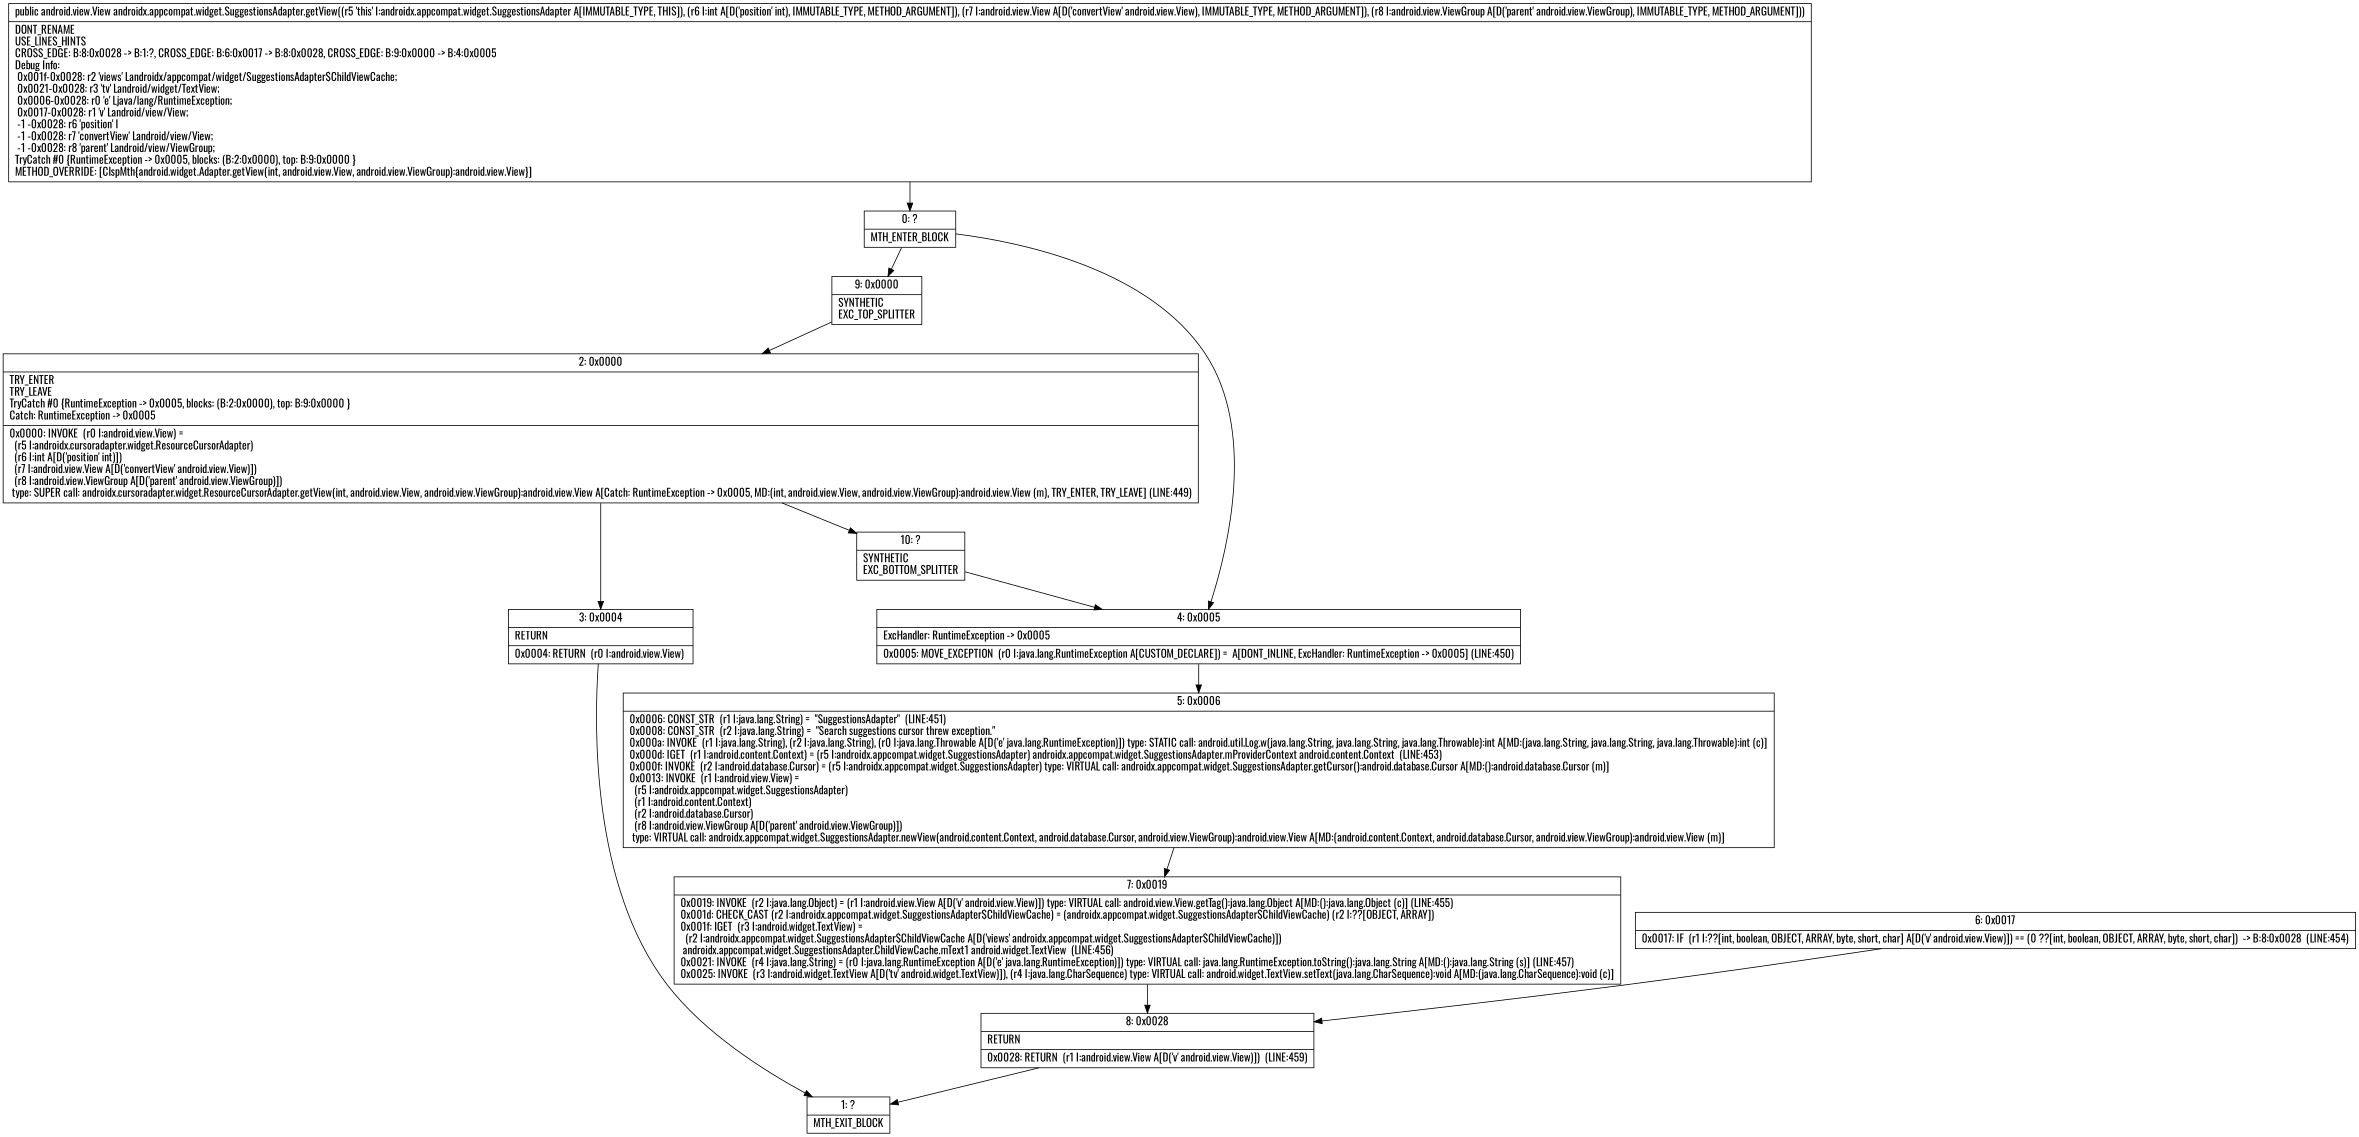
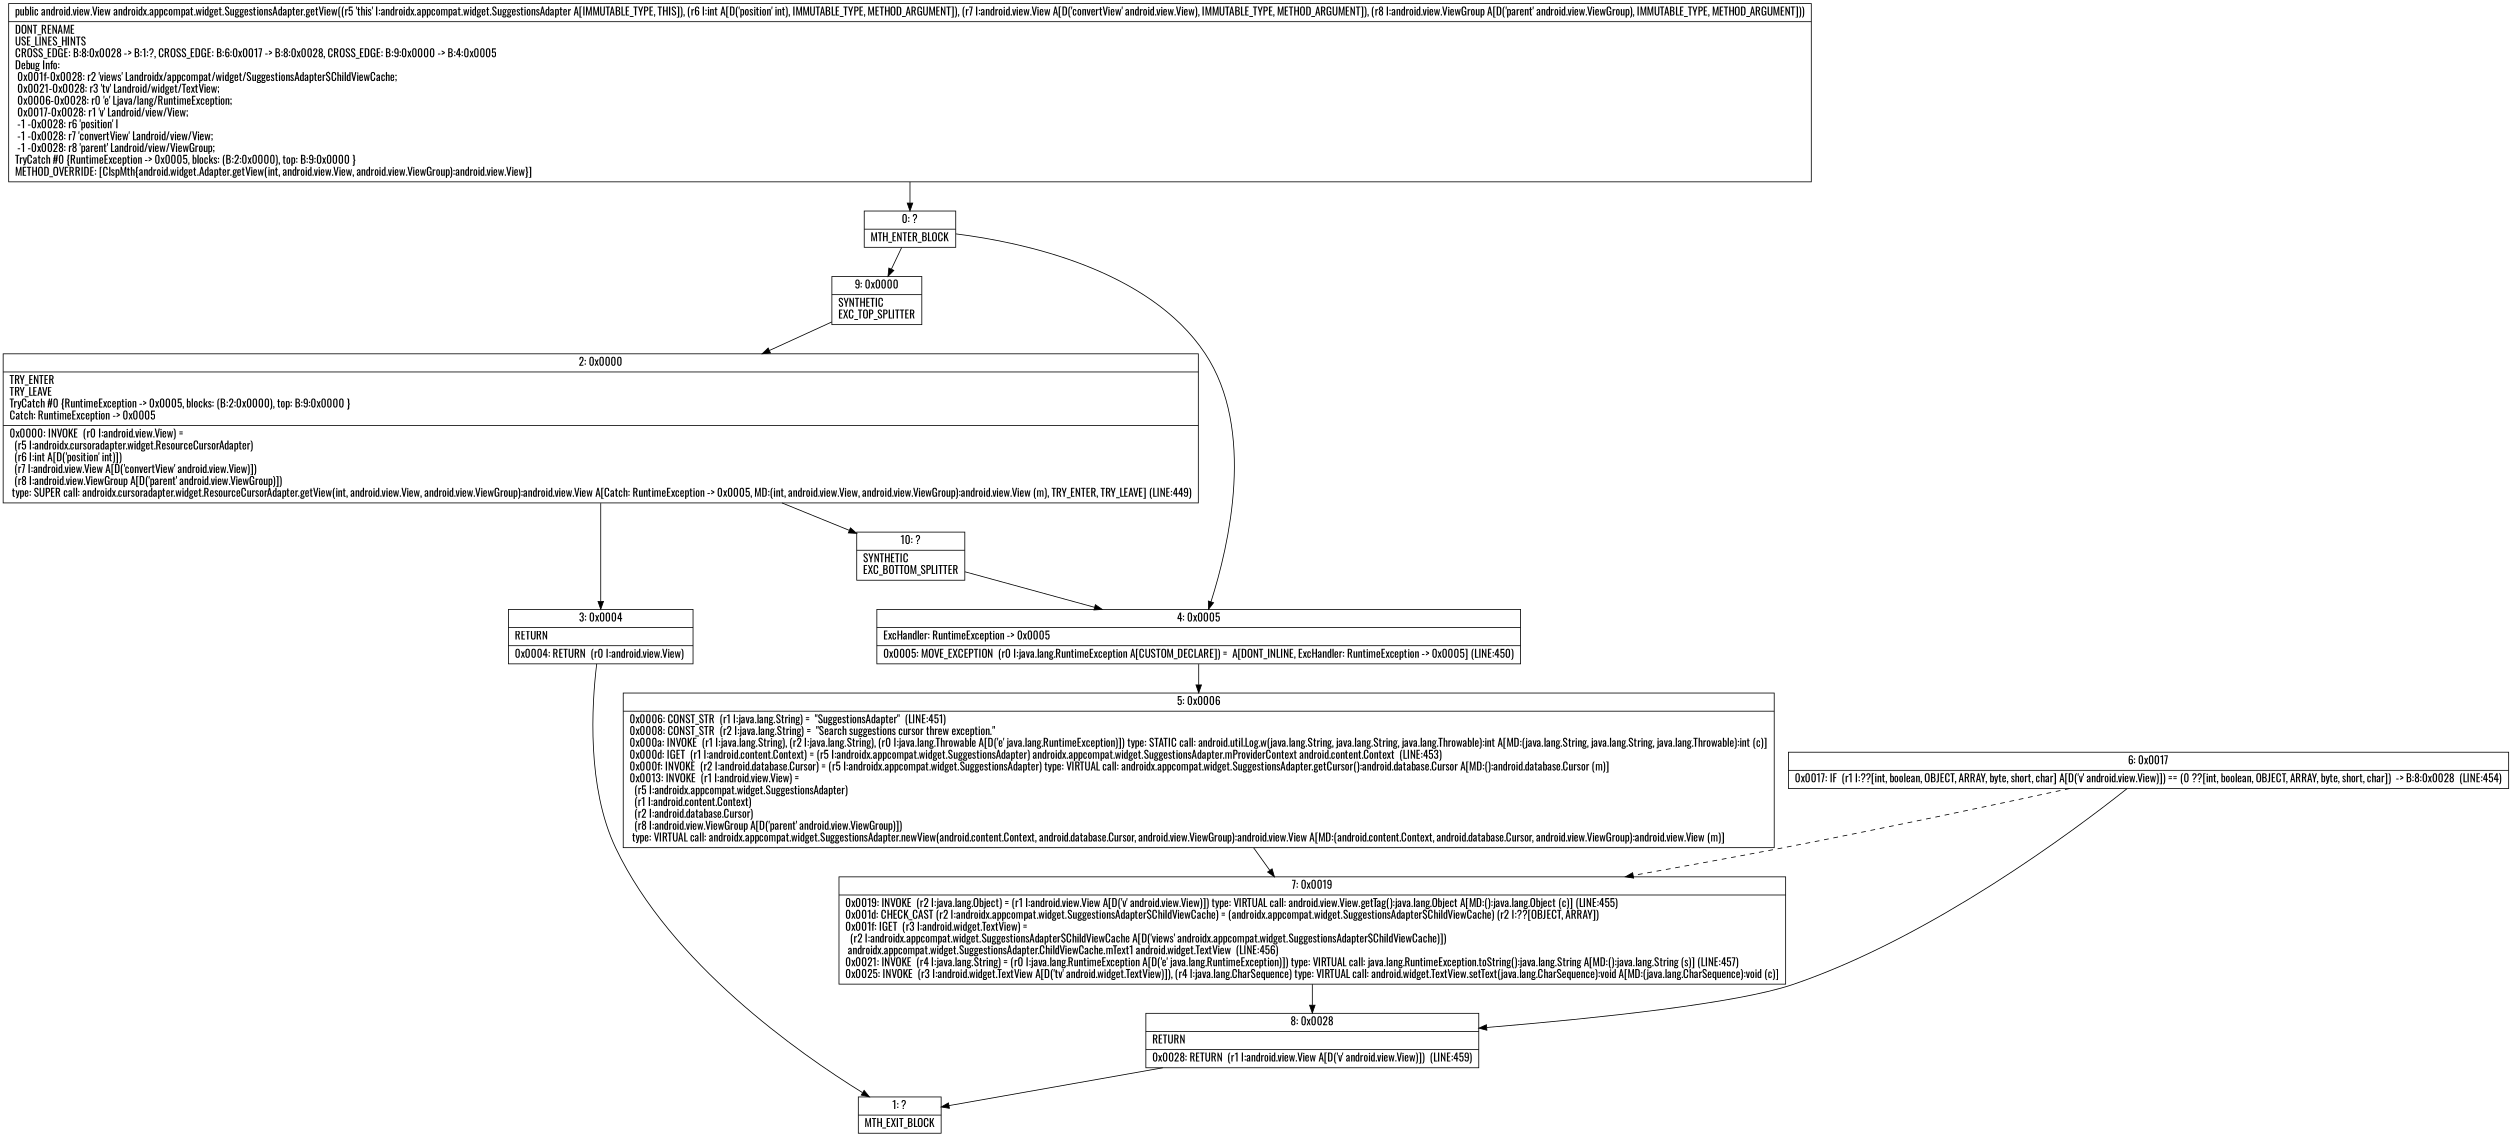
edge "6: 0x0017" -> "7: 0x0019": added
